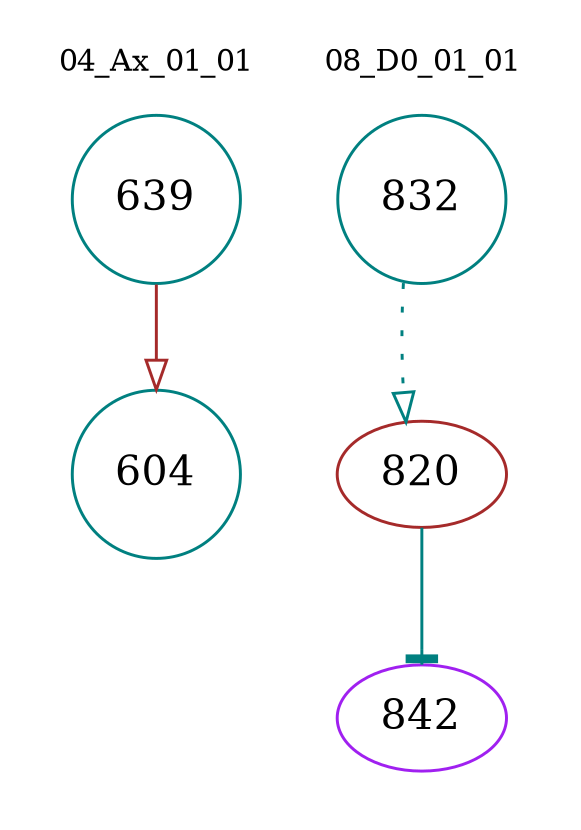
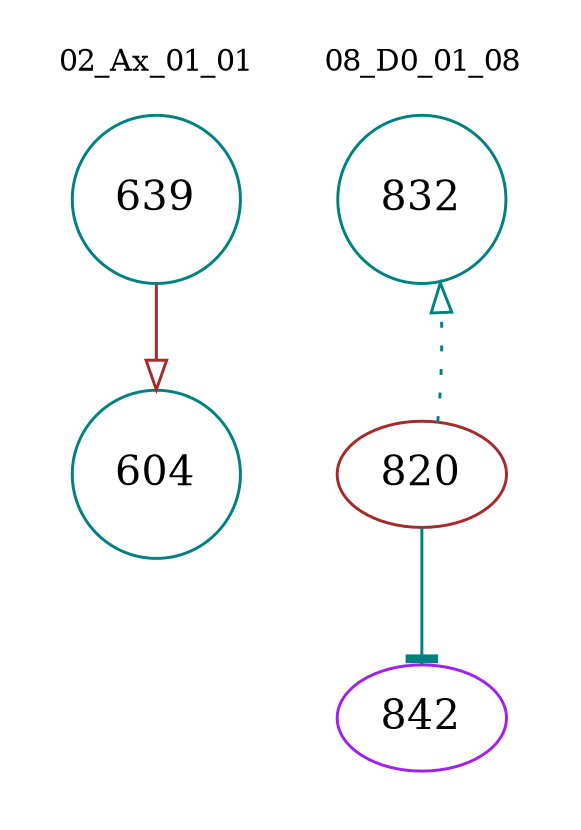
cluster "04_Ax_01_01": label "04_Ax_01_01" -> "02_Ax_01_01"
cluster "08_D0_01_01": label "08_D0_01_01" -> "08_D0_01_08"
edge "832" -> "820": reversed
